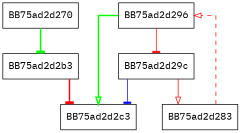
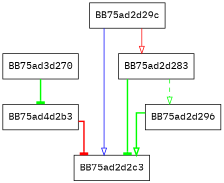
node "BB75ad2d270": label "BB75ad2d270" -> "BB75ad3d270"
edge "BB75ad2d296" -> "BB75ad2d29c": removed
edge "BB75ad2d283" -> "BB75ad2d296": color red -> green
node "BB75ad2d2b3": label "BB75ad2d2b3" -> "BB75ad4d2b3"
edge "BB75ad2d29c" -> "BB75ad2d2c3": arrowhead tee -> onormal
edge "BB75ad2d283" -> "BB75ad2d2c3": added
